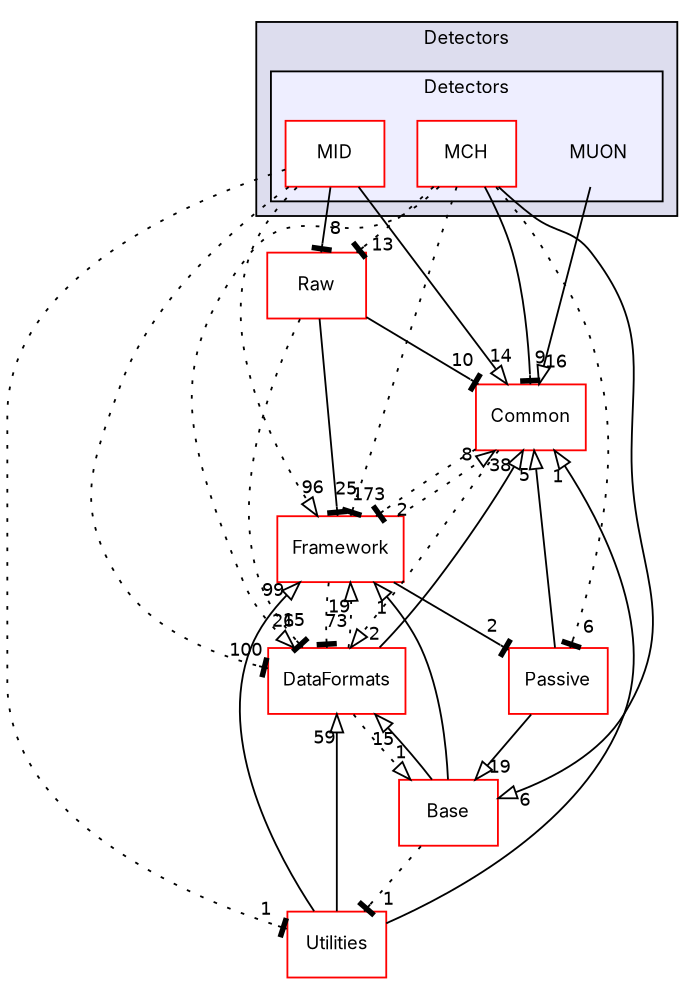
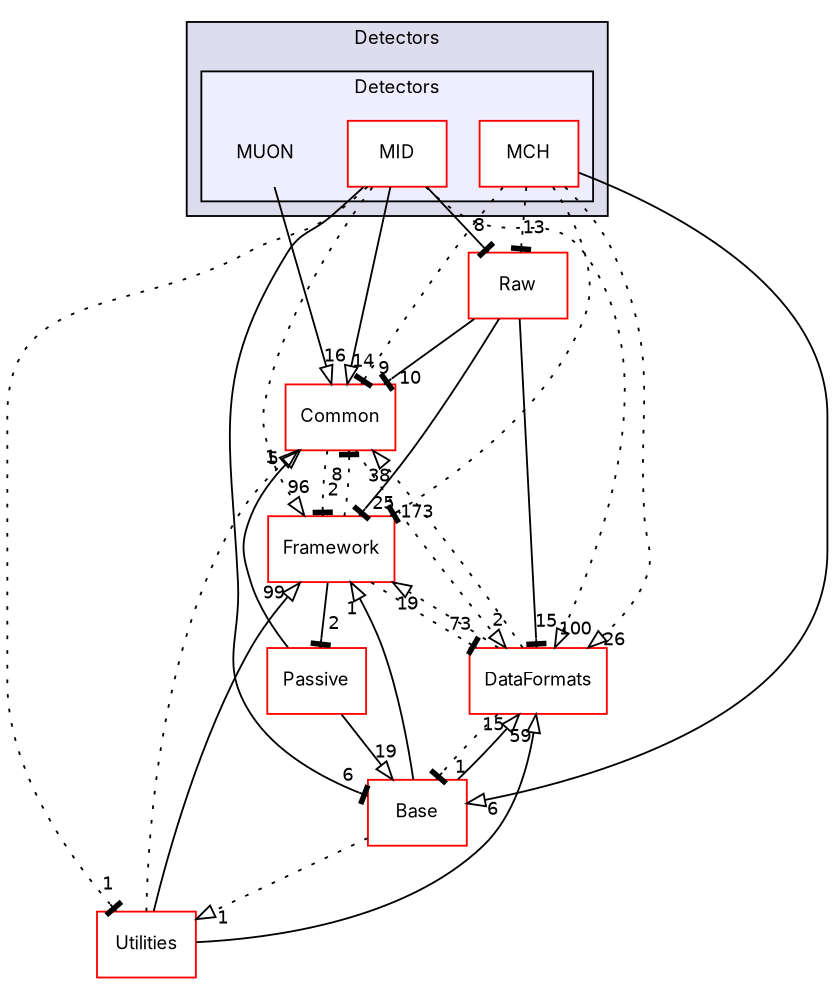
edge "MCH" -> "Common": style solid -> dotted
edge "MCH" -> "Passive": removed
edge "MID" -> "DataFormats": arrowhead tee -> onormal
edge "Raw" -> "DataFormats": style dotted -> solid
edge "Framework" -> "Common": arrowhead onormal -> tee
edge "MID" -> "Base": added
edge "DataFormats" -> "Common": style solid -> dotted
edge "DataFormats" -> "Base": arrowhead onormal -> tee
edge "Utilities" -> "Common": style solid -> dotted
edge "Base" -> "Utilities": arrowhead tee -> onormal
